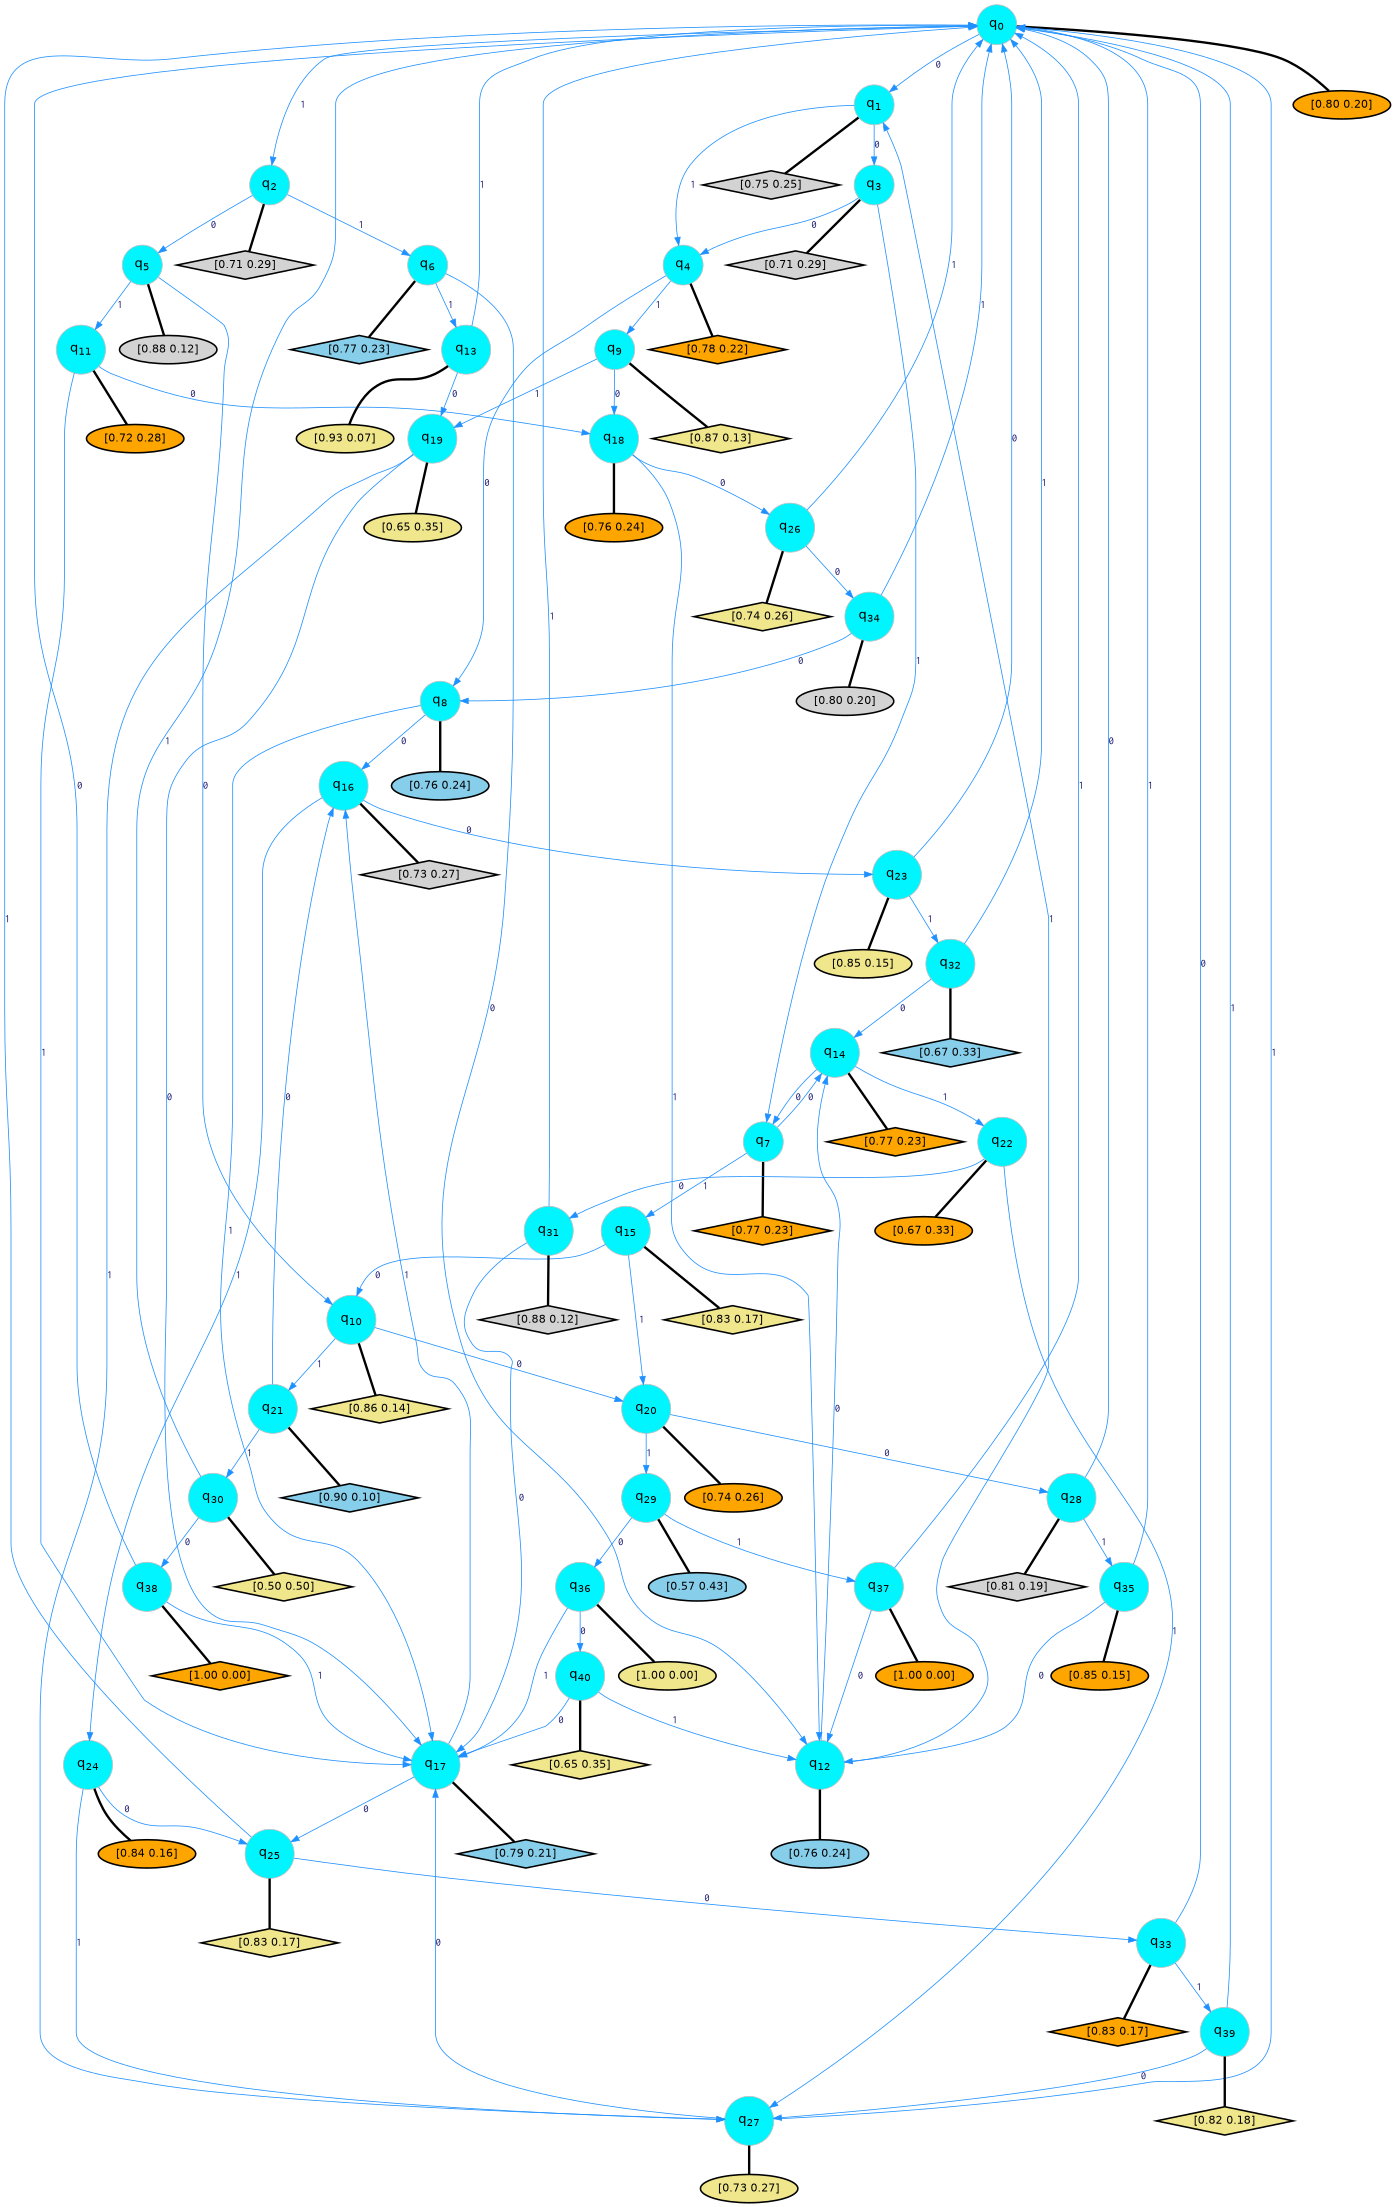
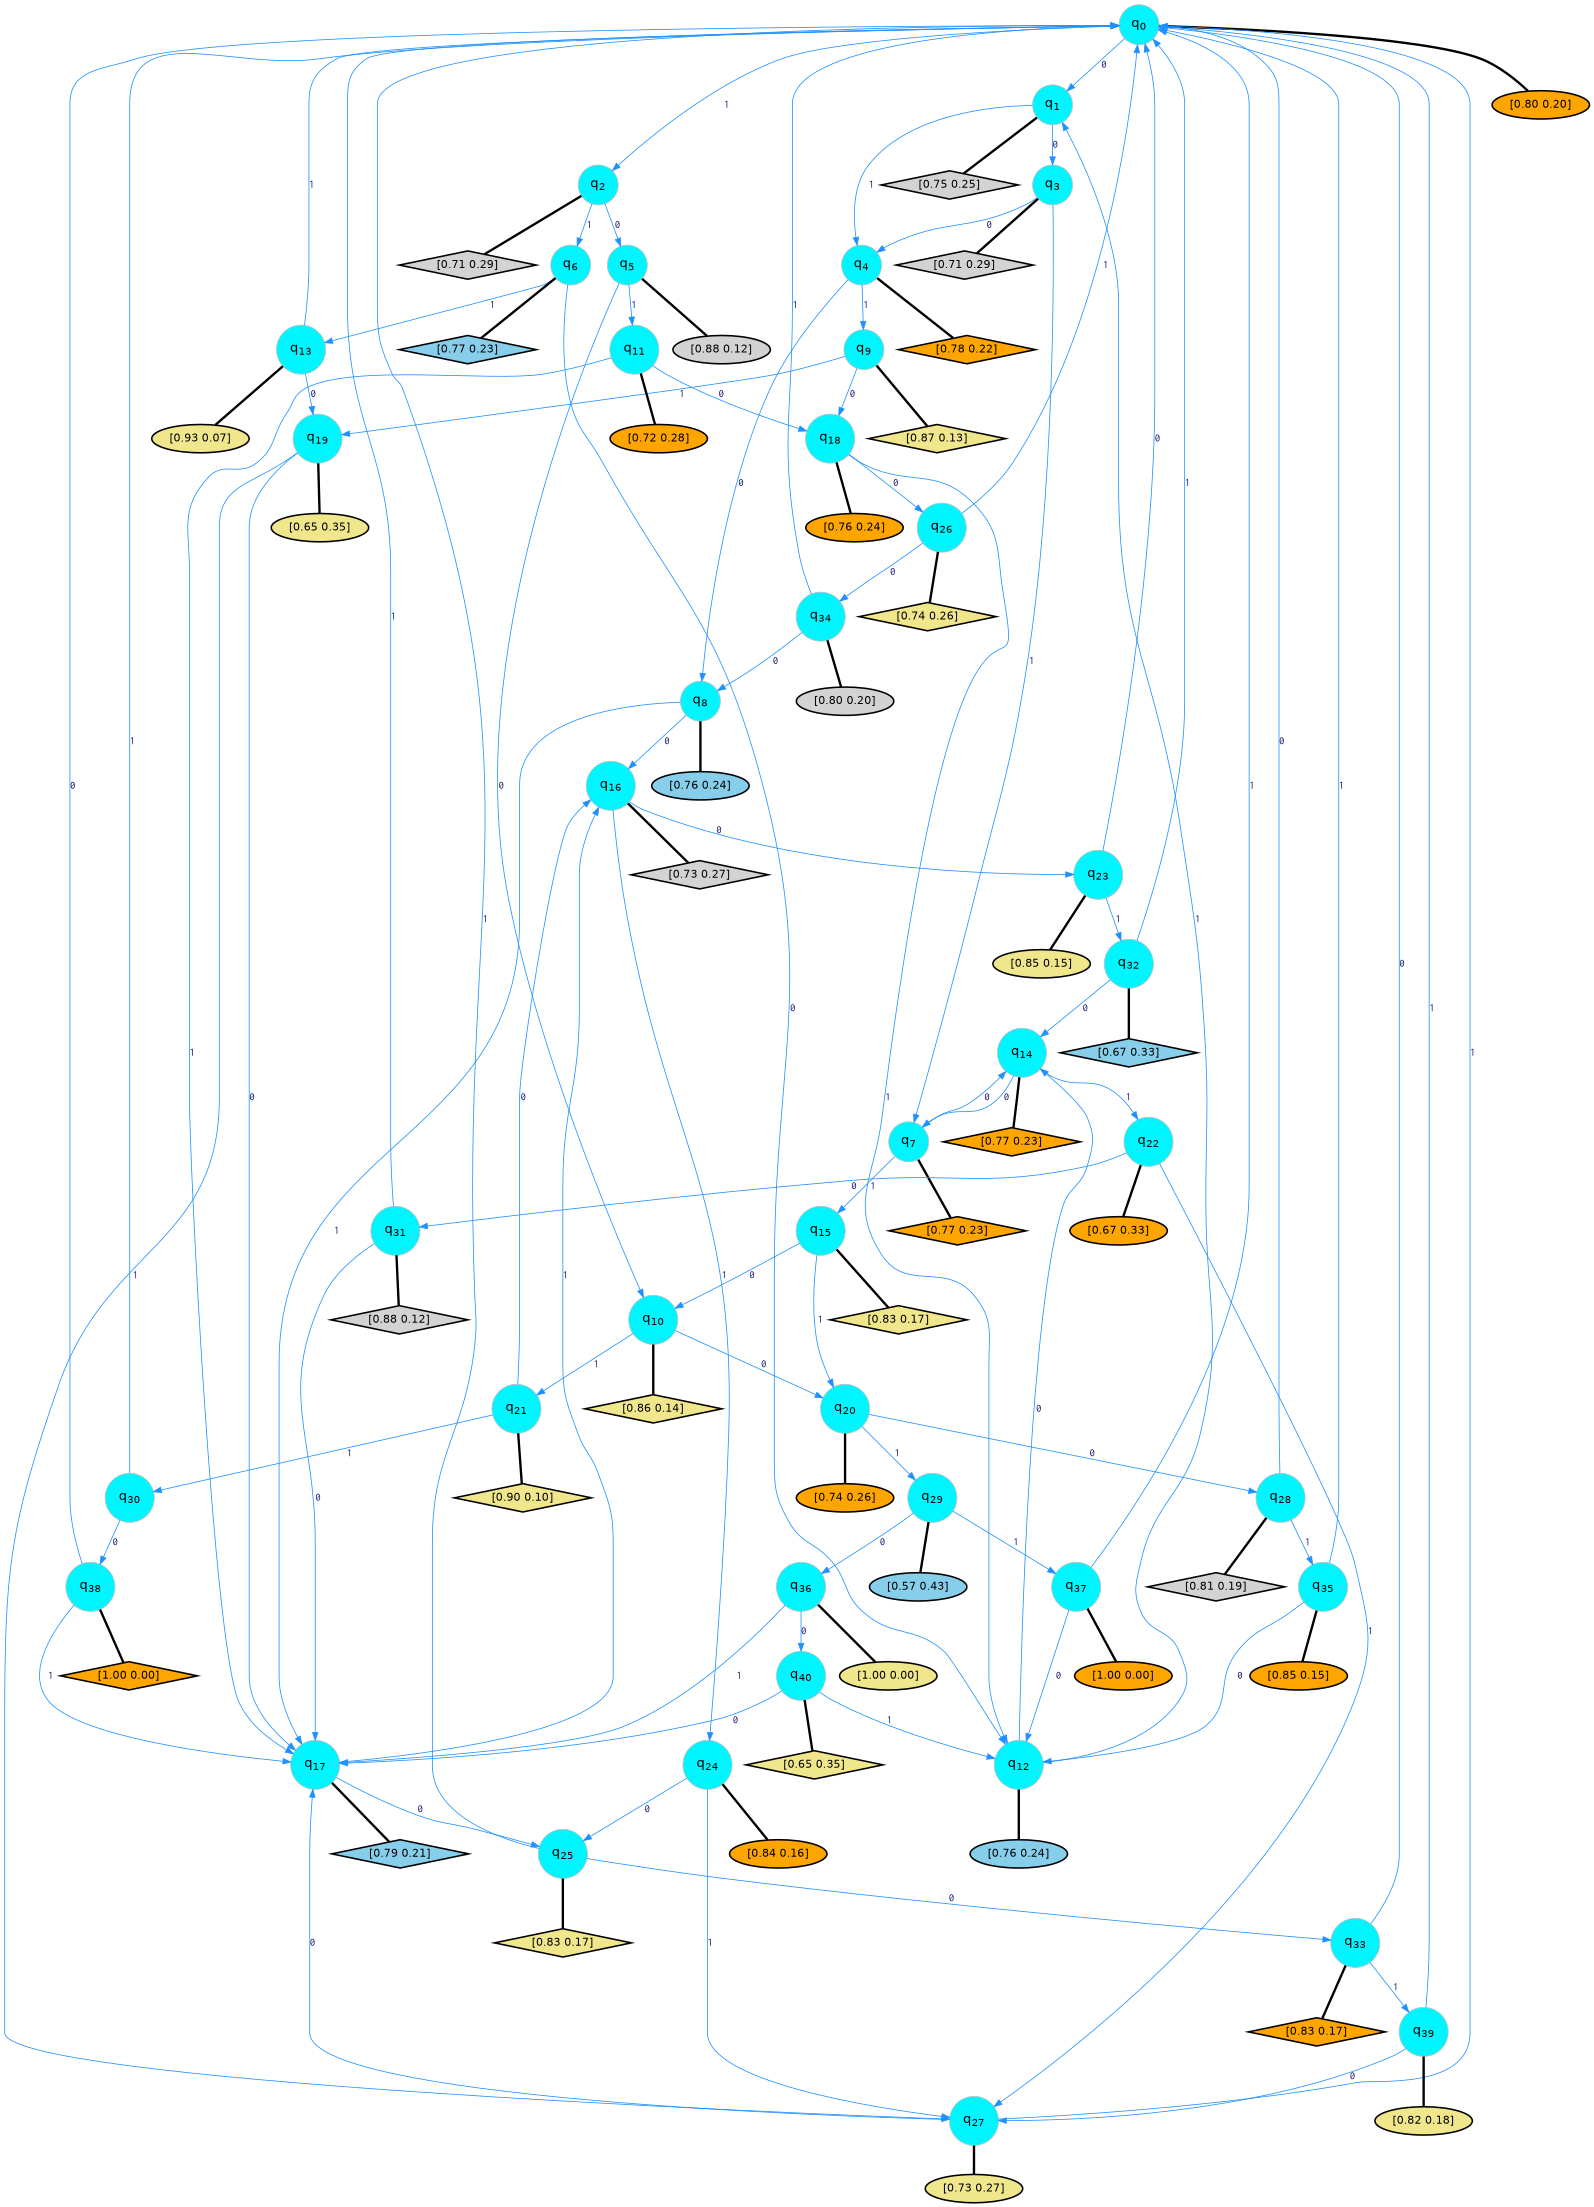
node "[0.90 0.10]": fillcolor skyblue -> khaki
node "[0.50 0.50]": removed
node "[0.82 0.18]": shape diamond -> ellipse
